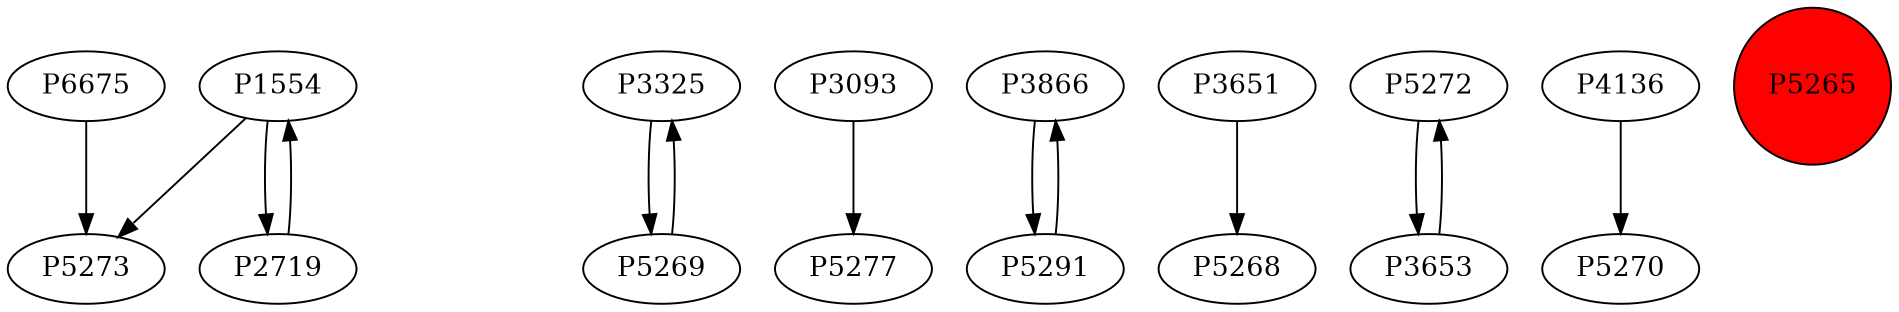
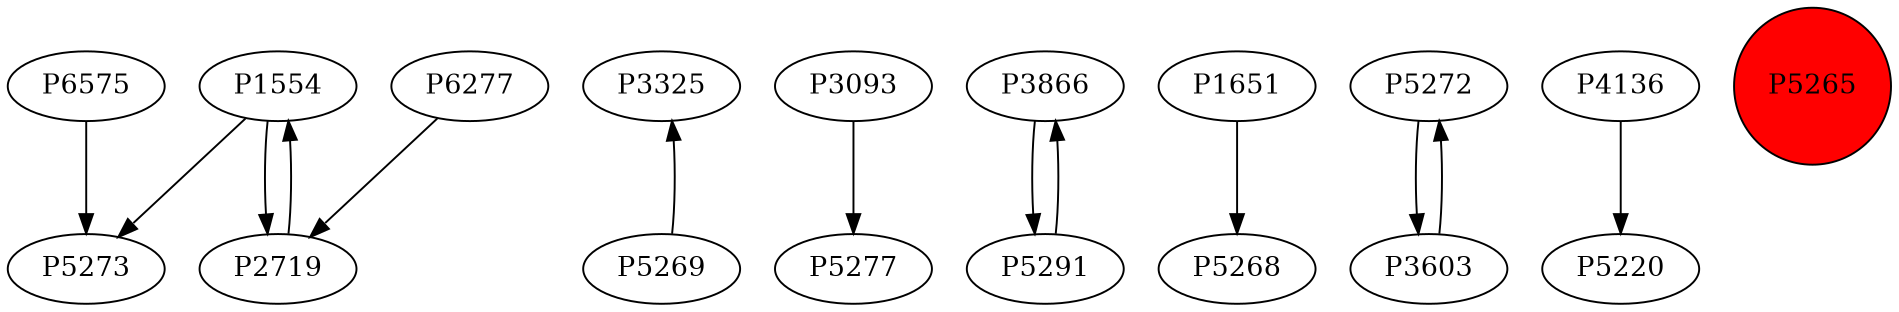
node "P6675": label "P6675" -> "P6575"
node "P6277": added
node "P3651": label "P3651" -> "P1651"
edge "P3325" -> "P5269": removed
node "P3653": label "P3653" -> "P3603"
node "P5270": label "P5270" -> "P5220"
